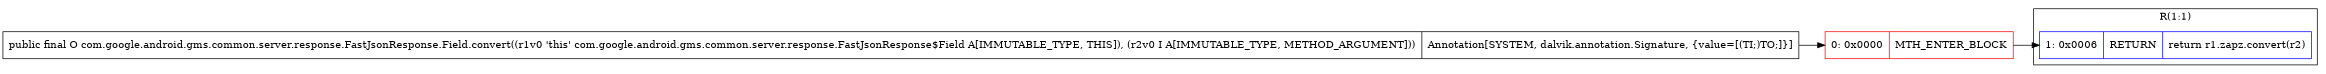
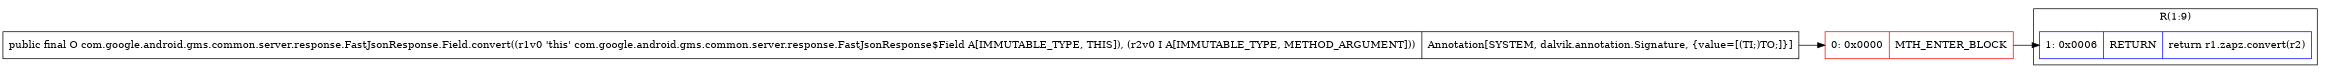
cluster "R(1:1)": label "R(1:1)" -> "R(1:9)"
